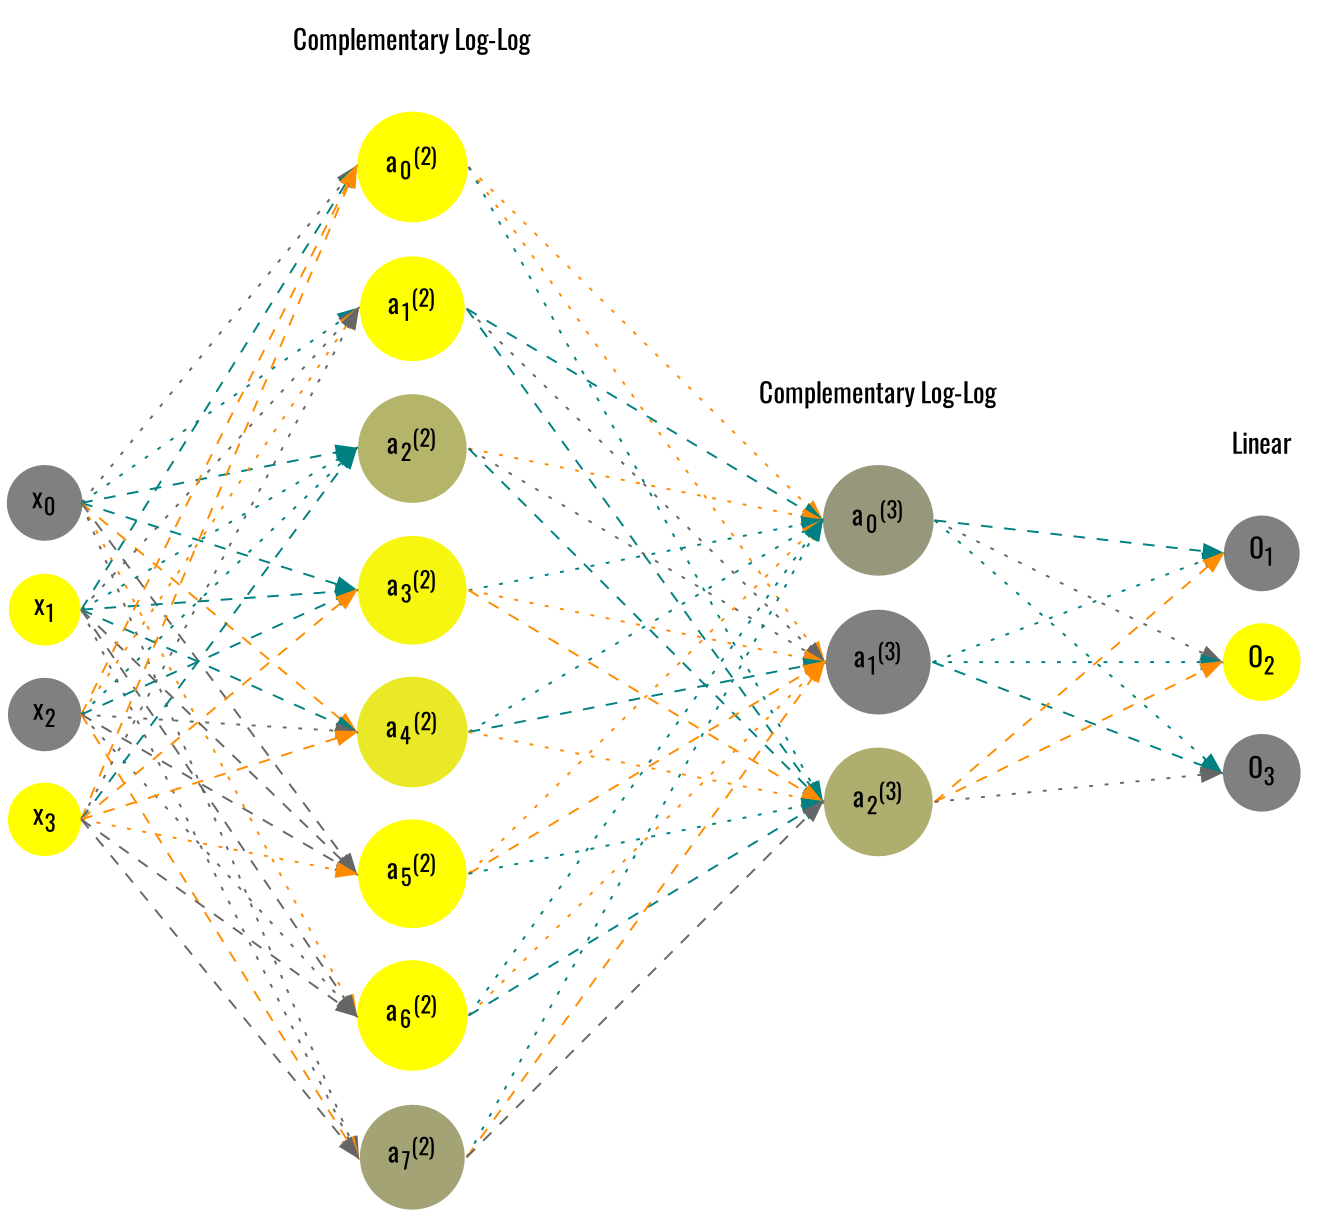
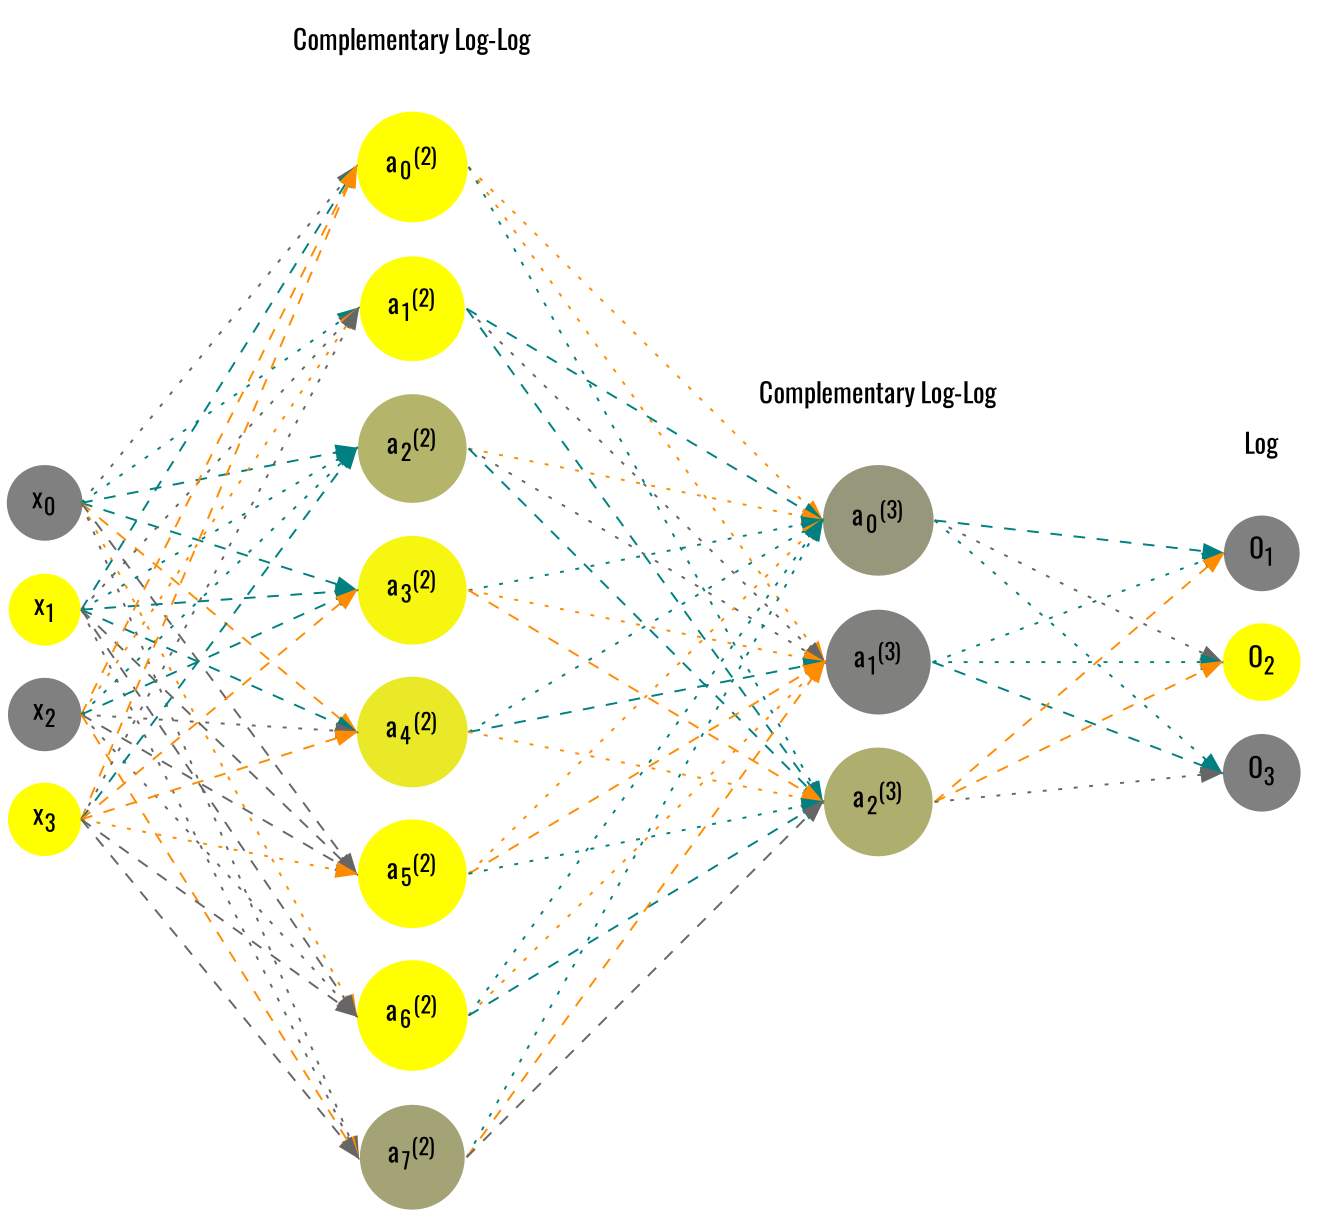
node "Linear": label "Linear" -> "Log"
